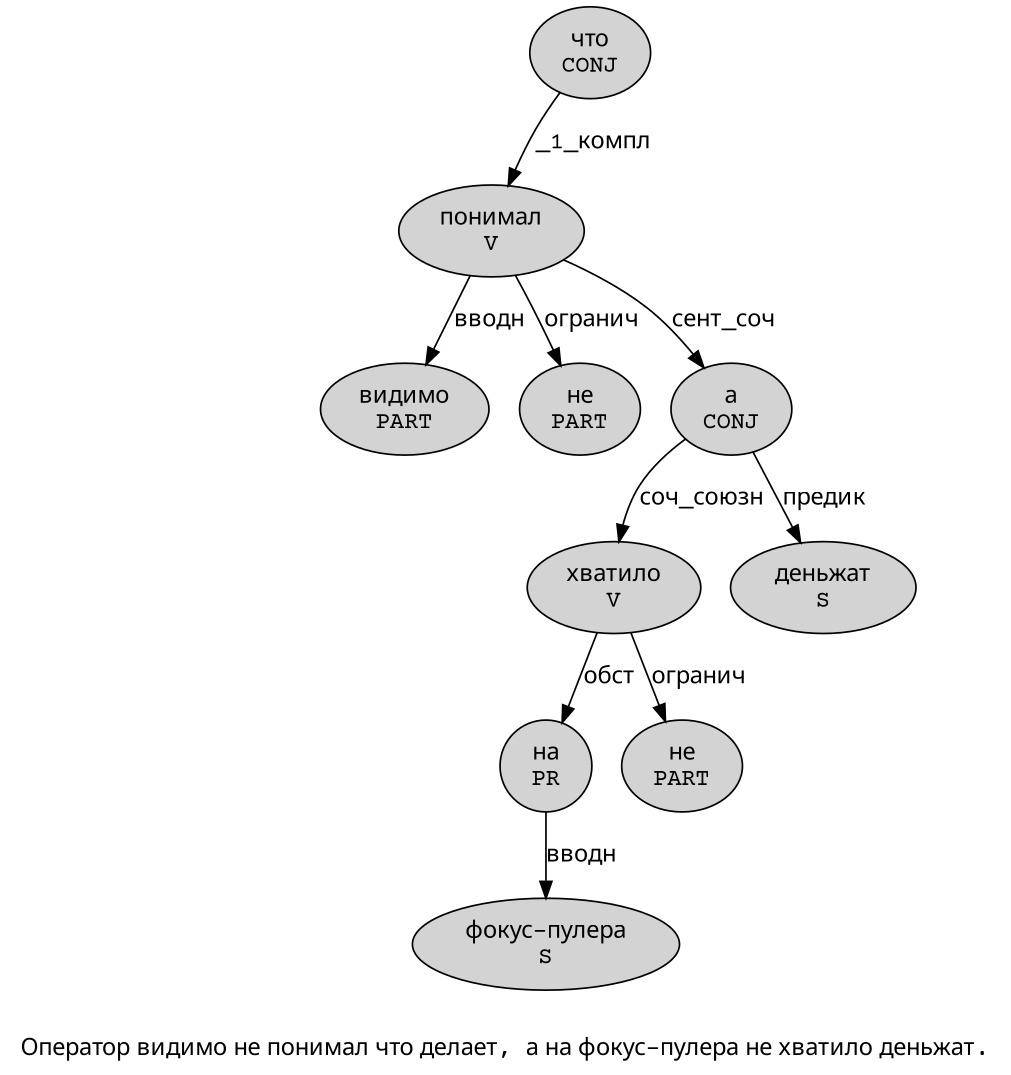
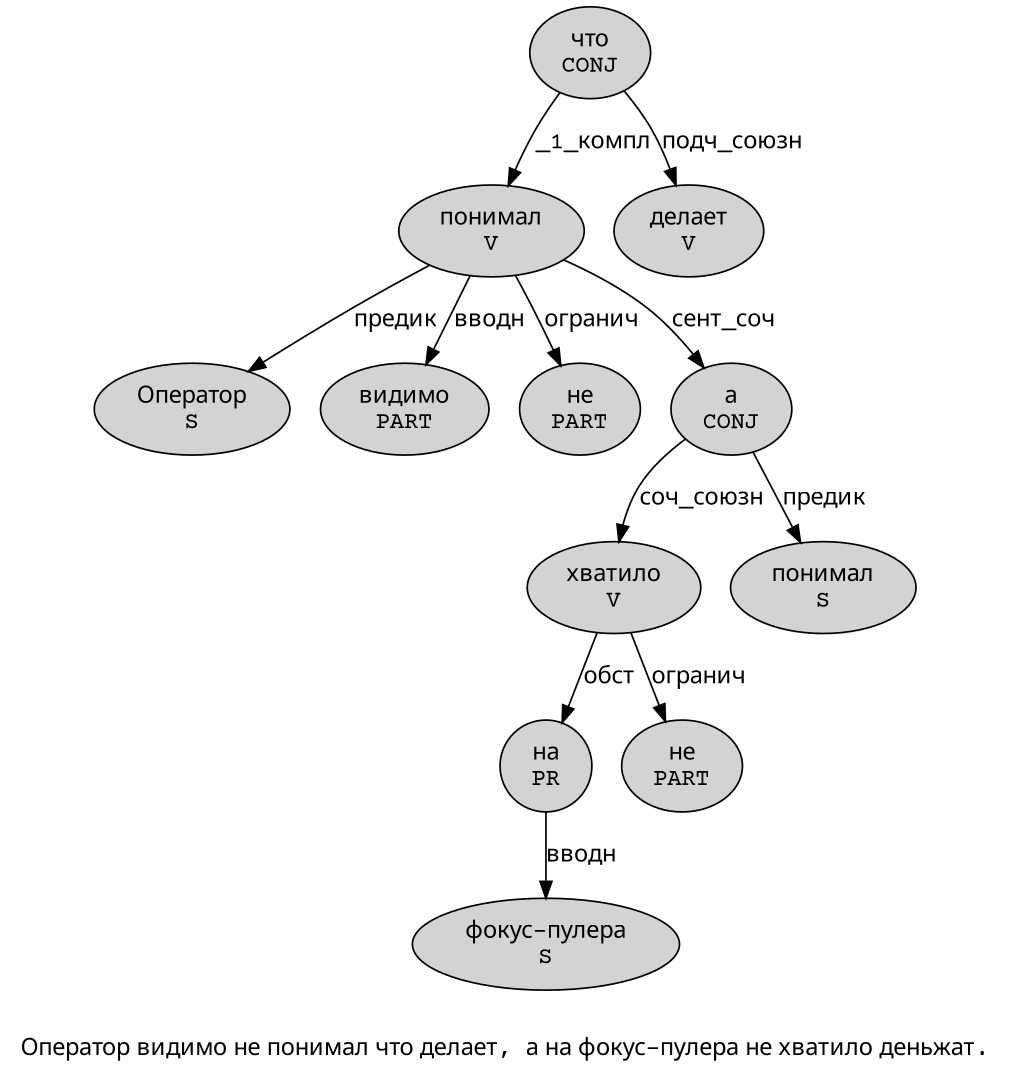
node "делает V": added
node "Оператор S": added
node "деньжат S": label "деньжат S" -> "понимал S"
